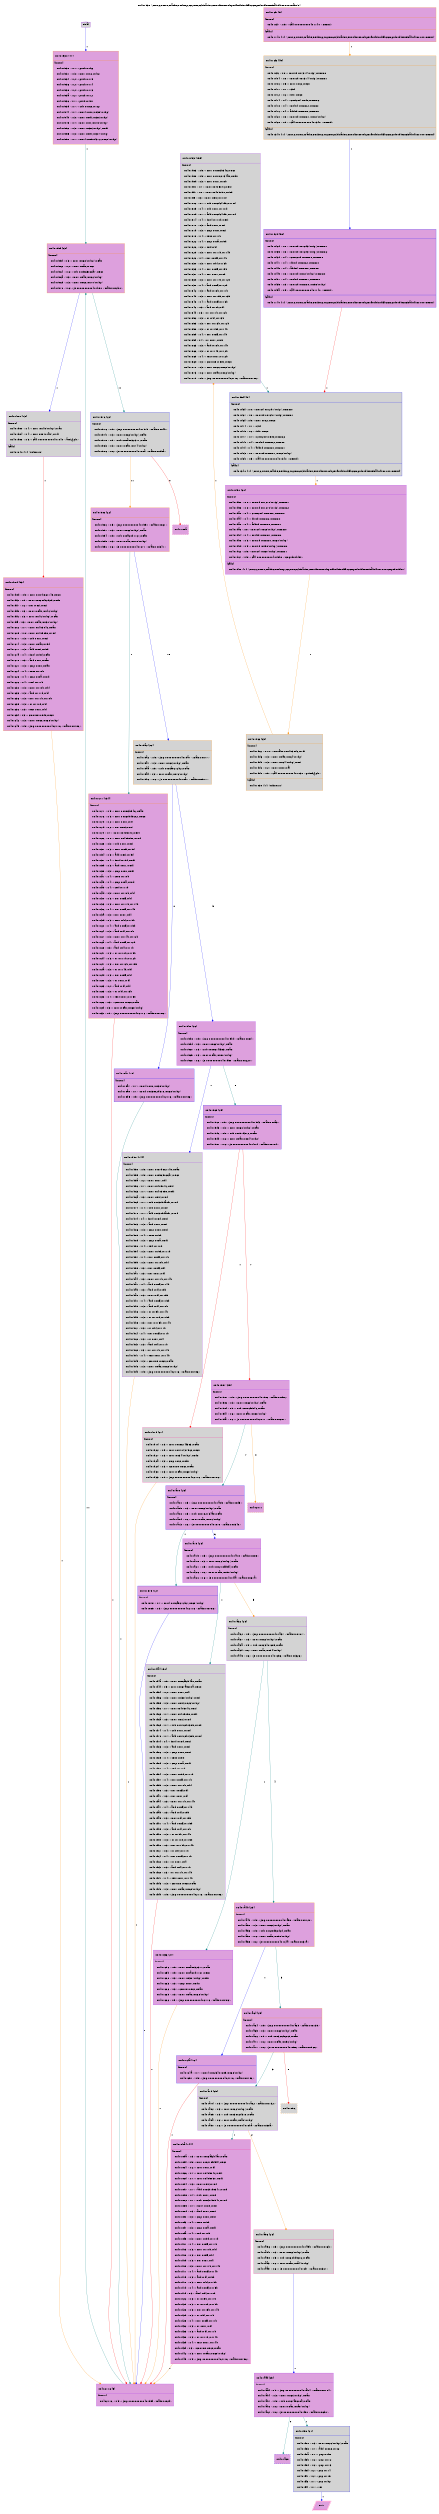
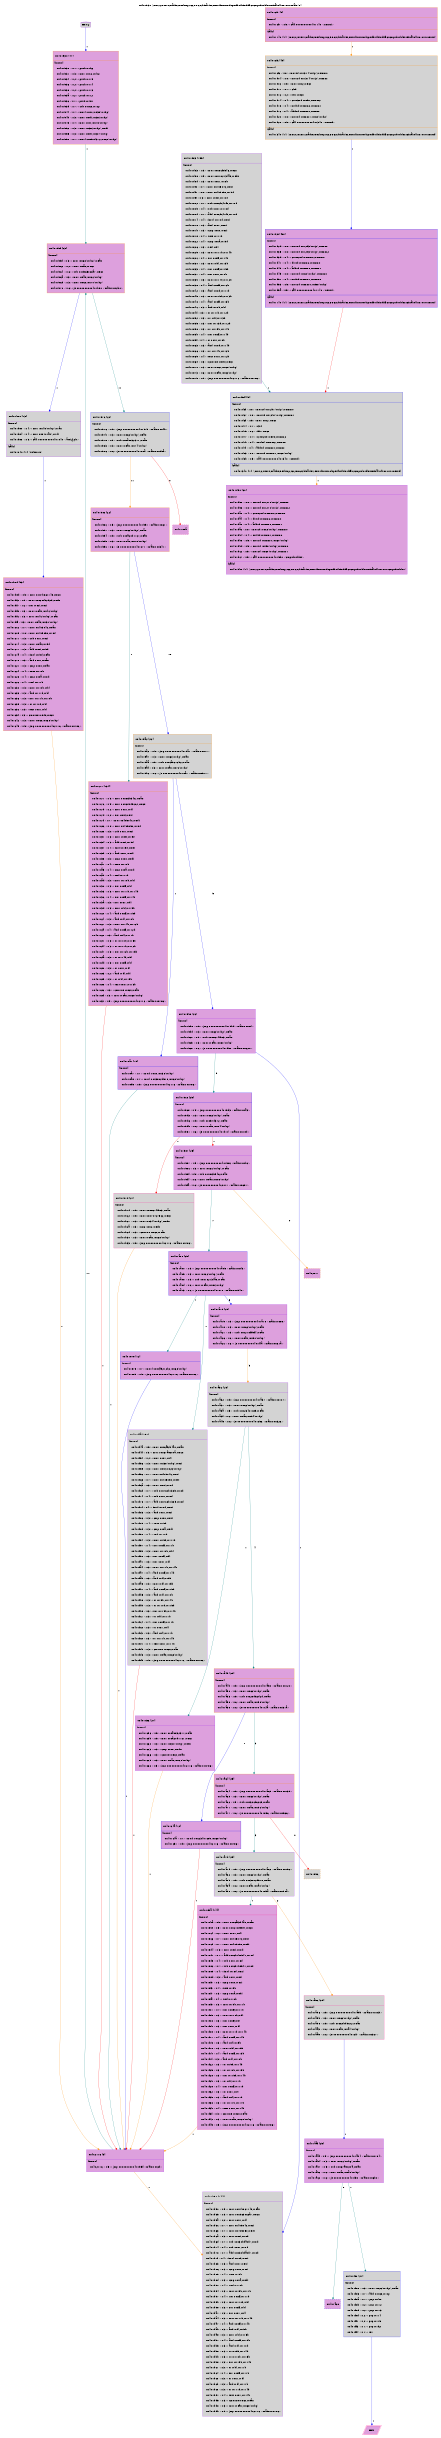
node "Final": label "Final" -> "Entry"
edge "0x401be0 [13]" -> "0x401bed [93]": color red -> blue
node "0x401dcc [23]": removed
edge "0x4019a2 [22]" -> "0x401ea7 [19]": label " 0" -> " 1"
edge "0x401a19 [25]" -> "0x401f4a [150]": now "0x401a00 [25]" -> "0x401f4a [150]"
edge "0x401b50 [144]" -> "0x402116 [5]": reversed
